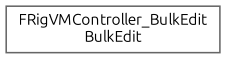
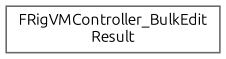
node "FRigVMController_BulkEdit BulkEdit": label "FRigVMController_BulkEdit BulkEdit" -> "FRigVMController_BulkEdit Result"
